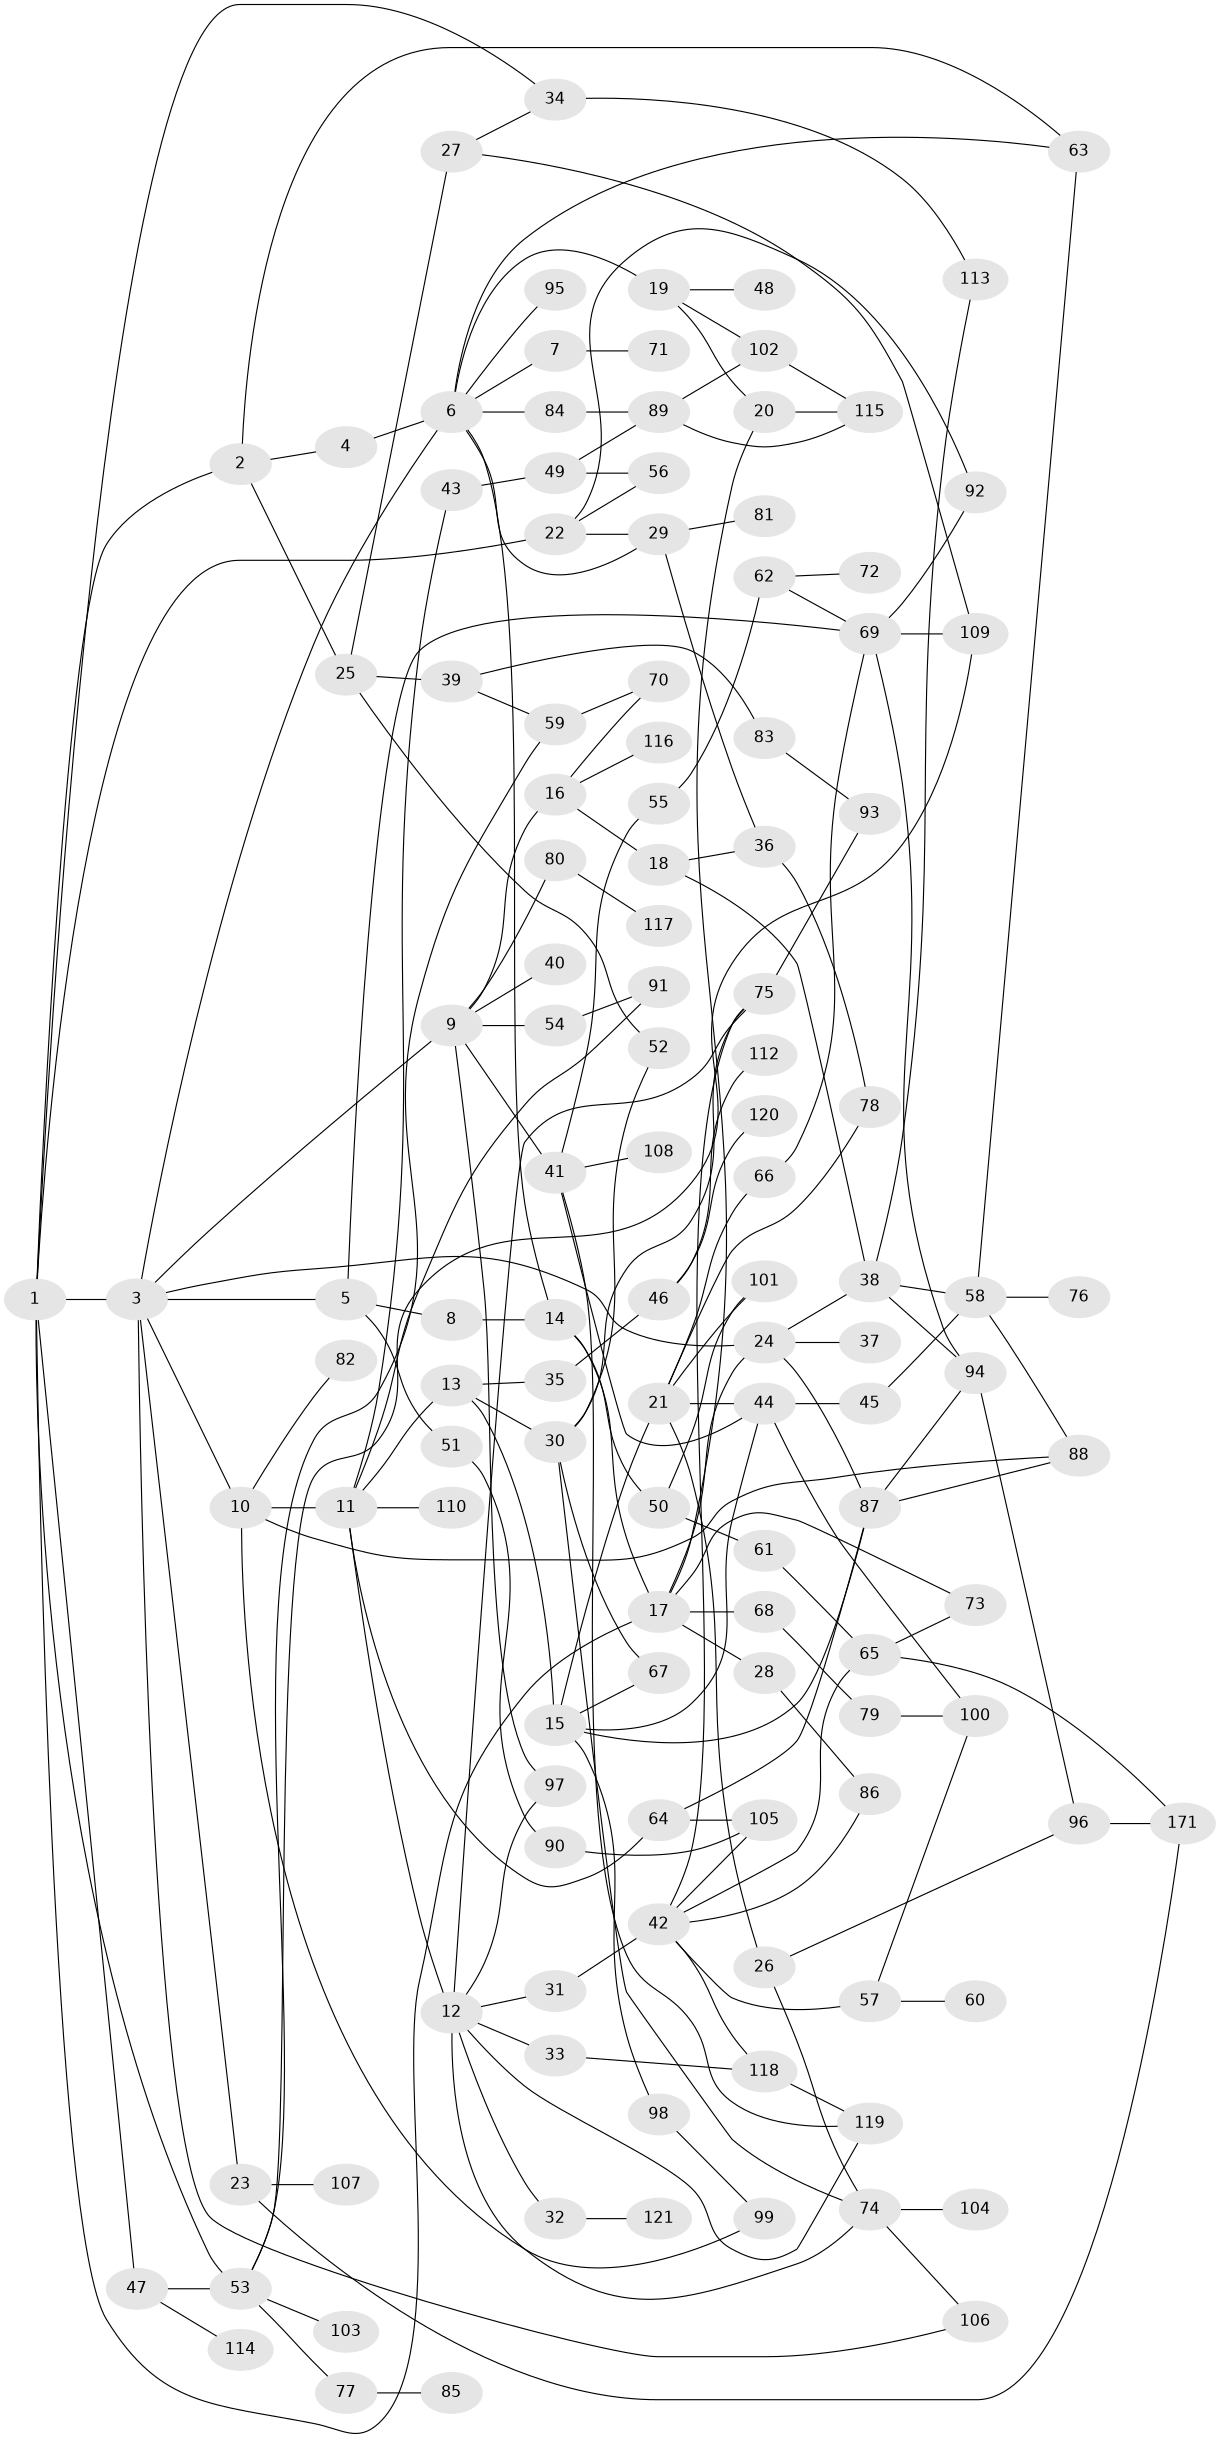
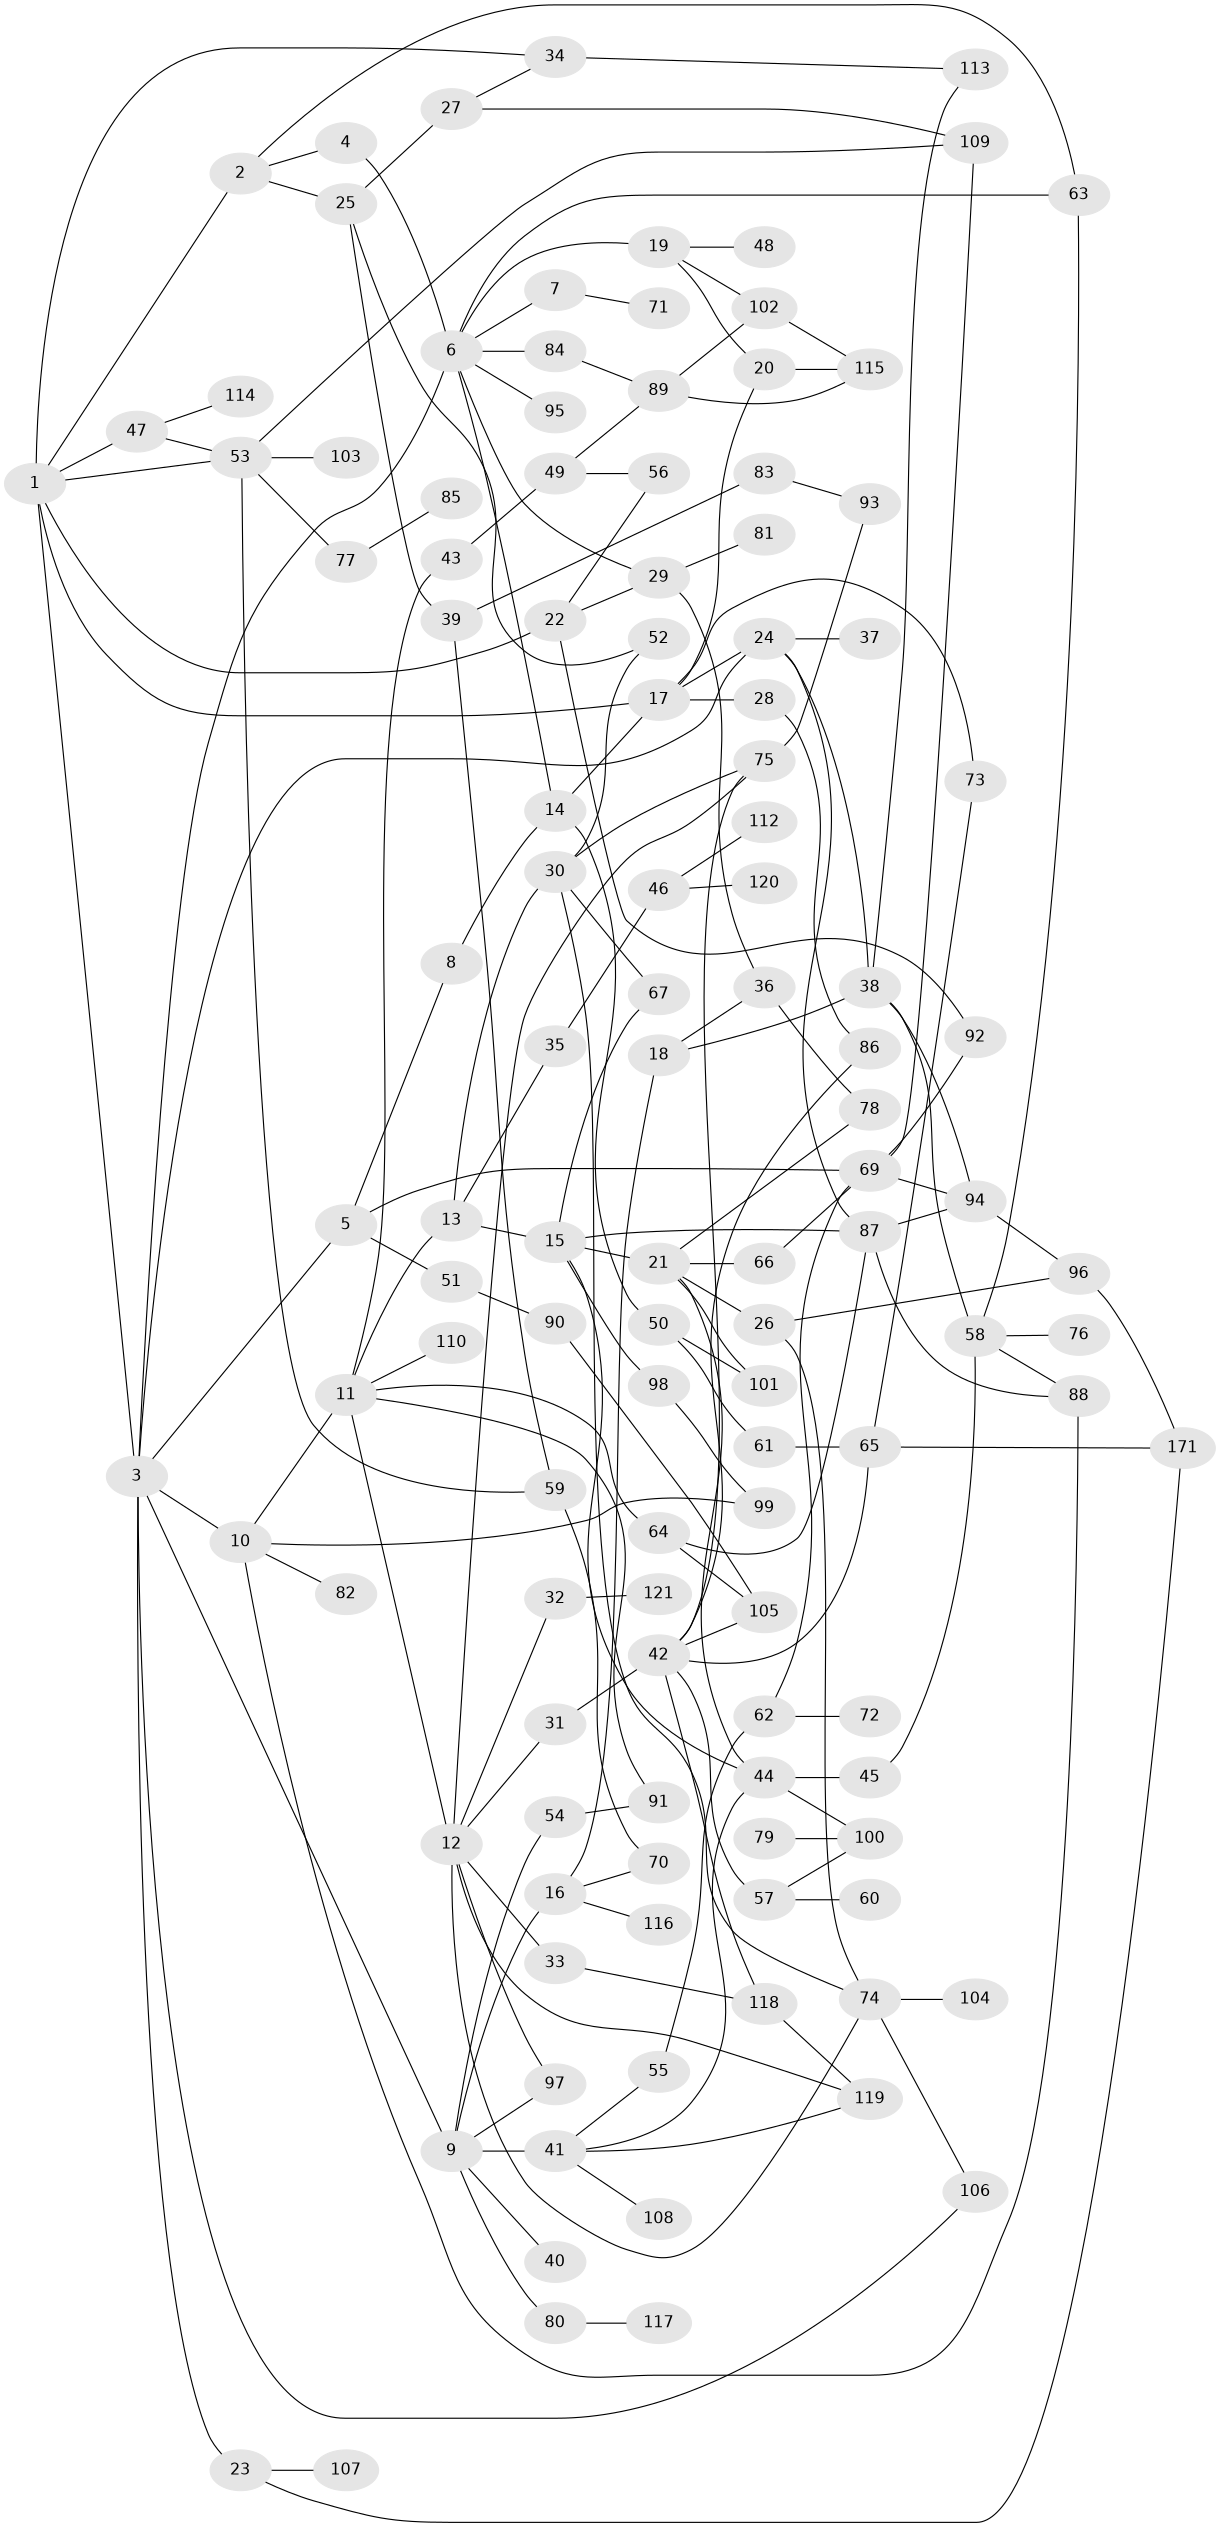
node "68": removed
